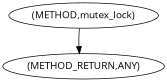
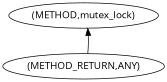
edge "(METHOD,mutex_lock)" -> "(METHOD_RETURN,ANY)": reversed
